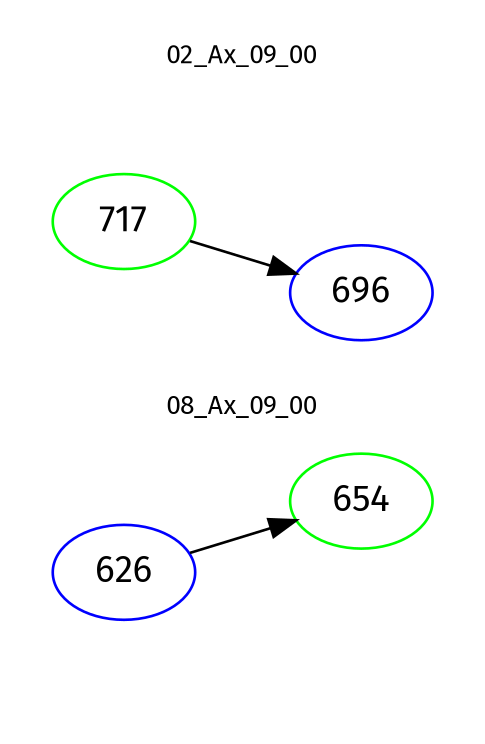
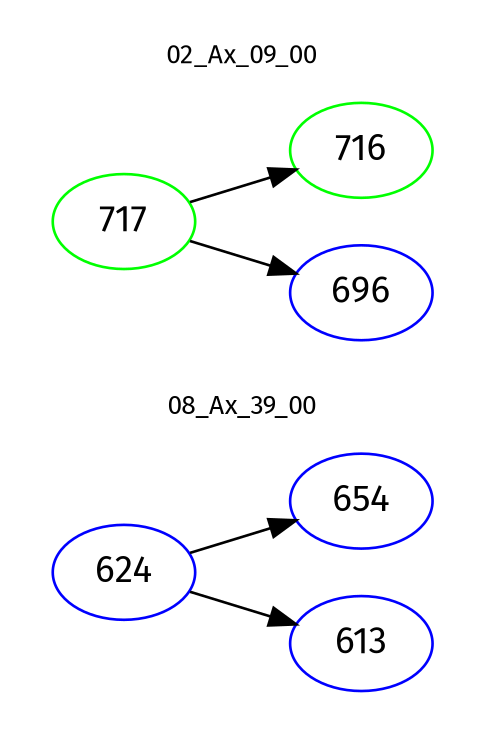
node "716": added
cluster "08_Ax_09_00": label "08_Ax_09_00" -> "08_Ax_39_00"
node "654": color green -> blue
node "626": label "626" -> "624"
node "613": added
